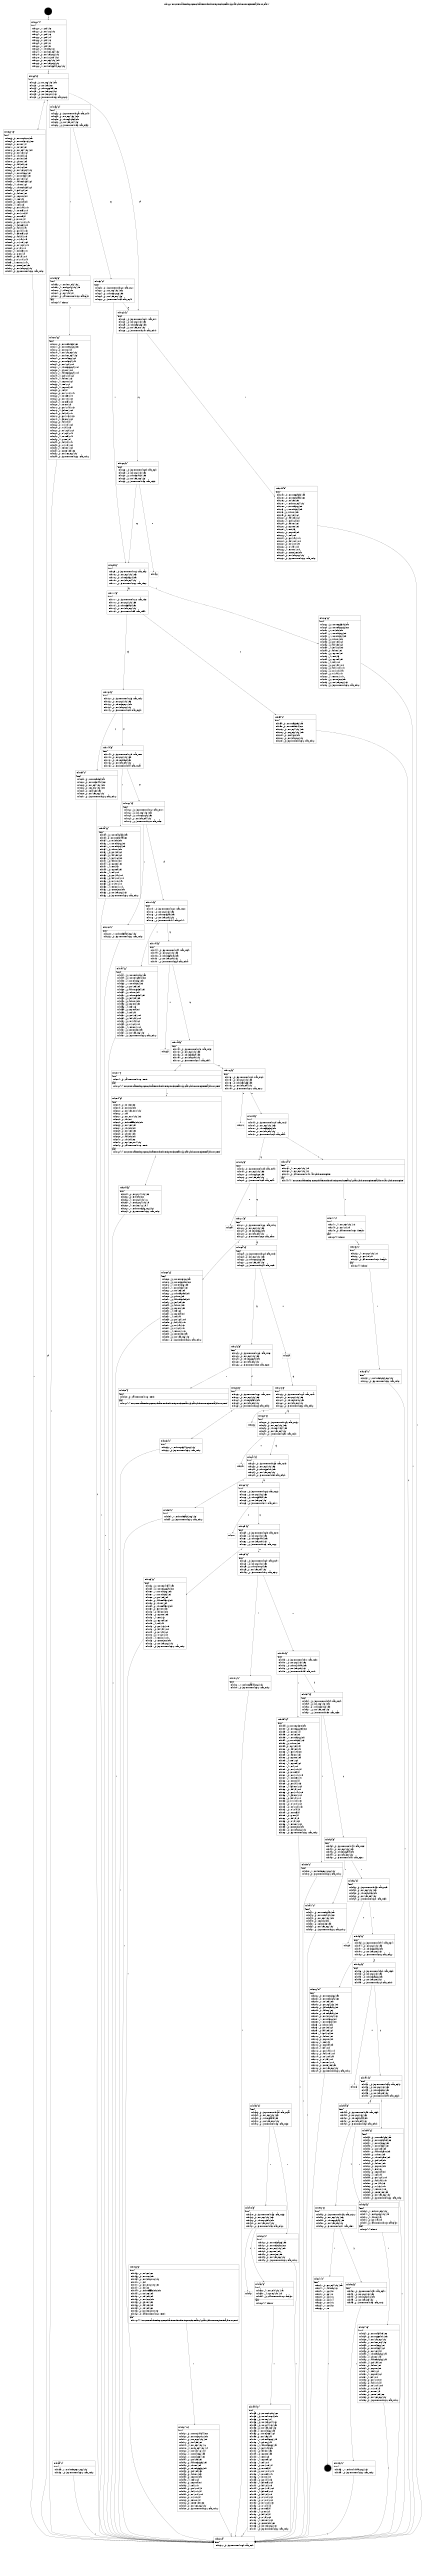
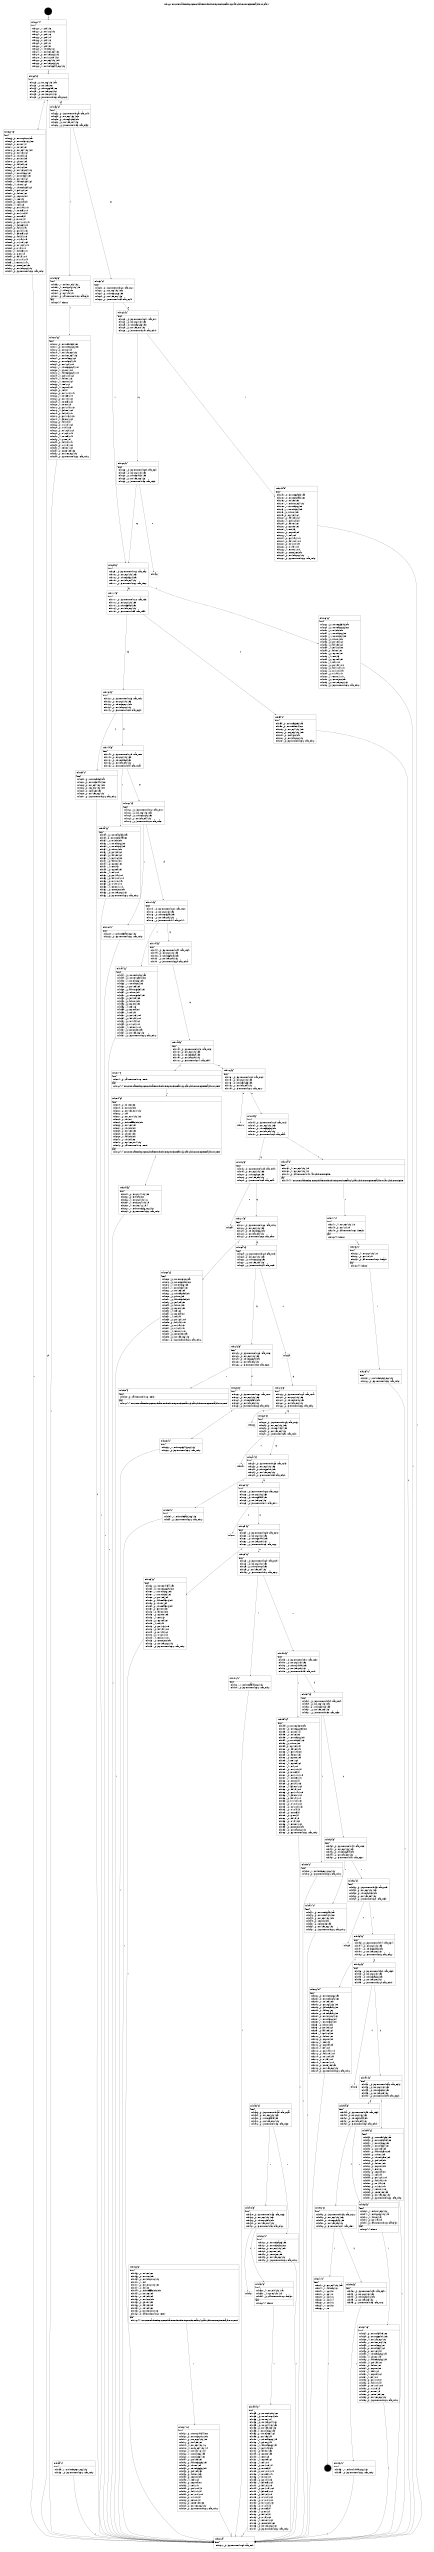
edge "0x40168f [23]" -> "0x4016d2 [22]": now "0x40168f [23]" -> "0x4016a6 [22]"
node "0x40236a": removed
